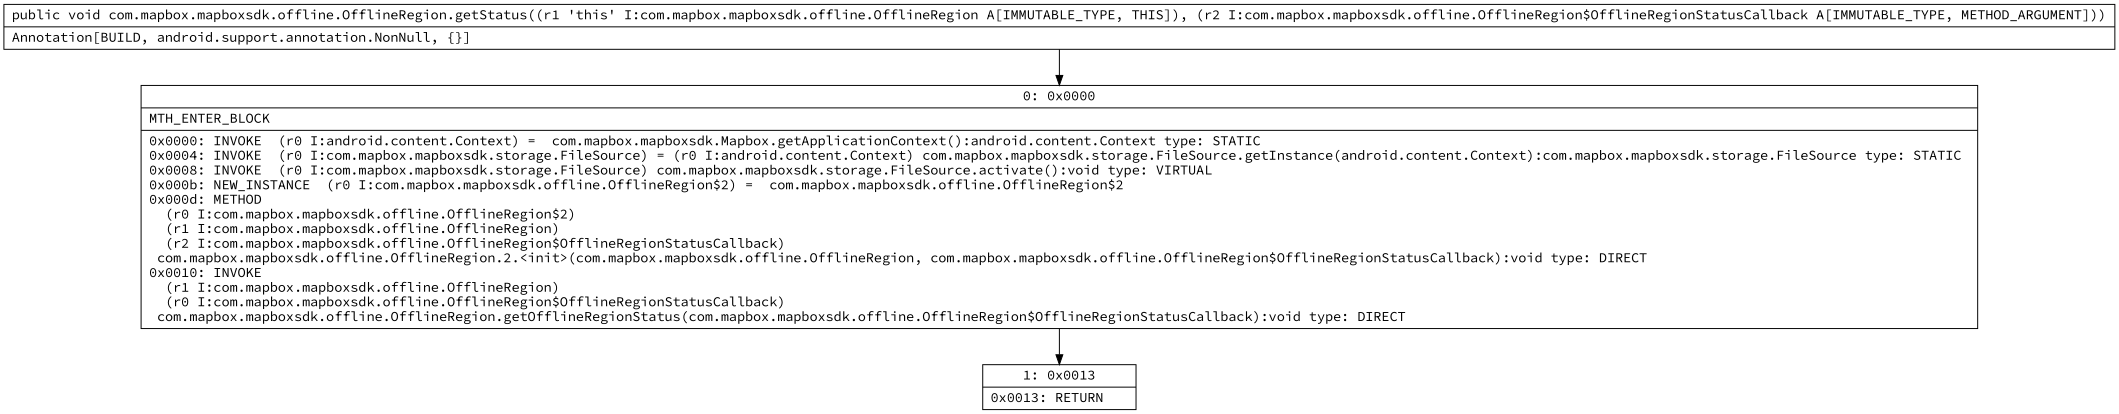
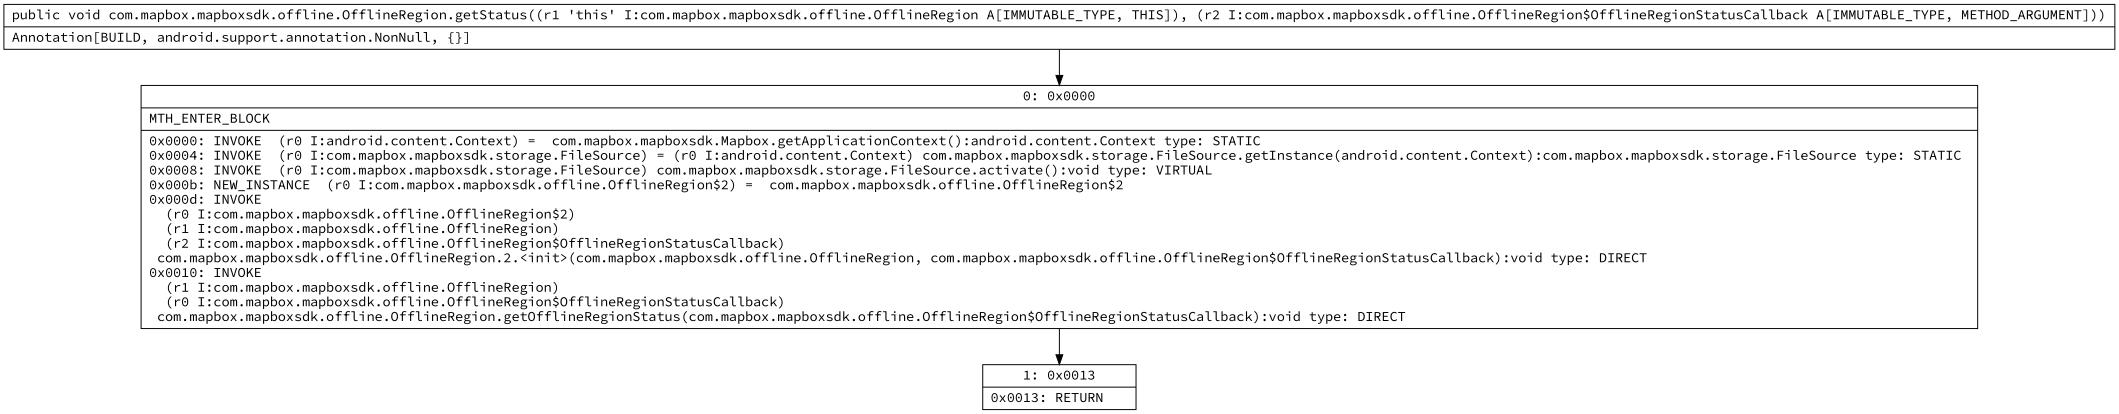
node "0: 0x0000": text "0x000d: METHOD" -> "0x000d: INVOKE"
